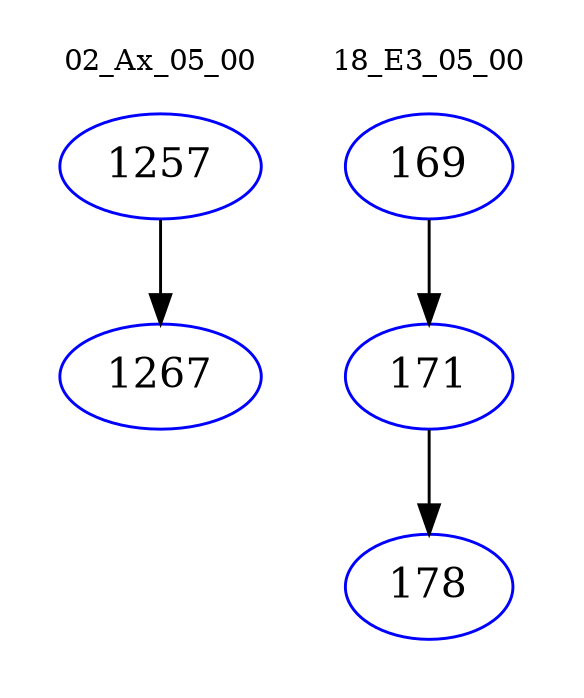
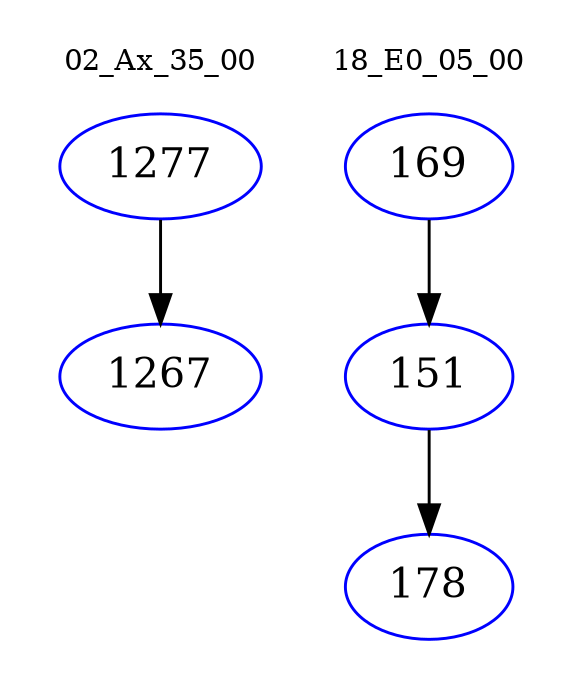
cluster "02_Ax_05_00": label "02_Ax_05_00" -> "02_Ax_35_00"
cluster "18_E3_05_00": label "18_E3_05_00" -> "18_E0_05_00"
node "1257": label "1257" -> "1277"
node "171": label "171" -> "151"
